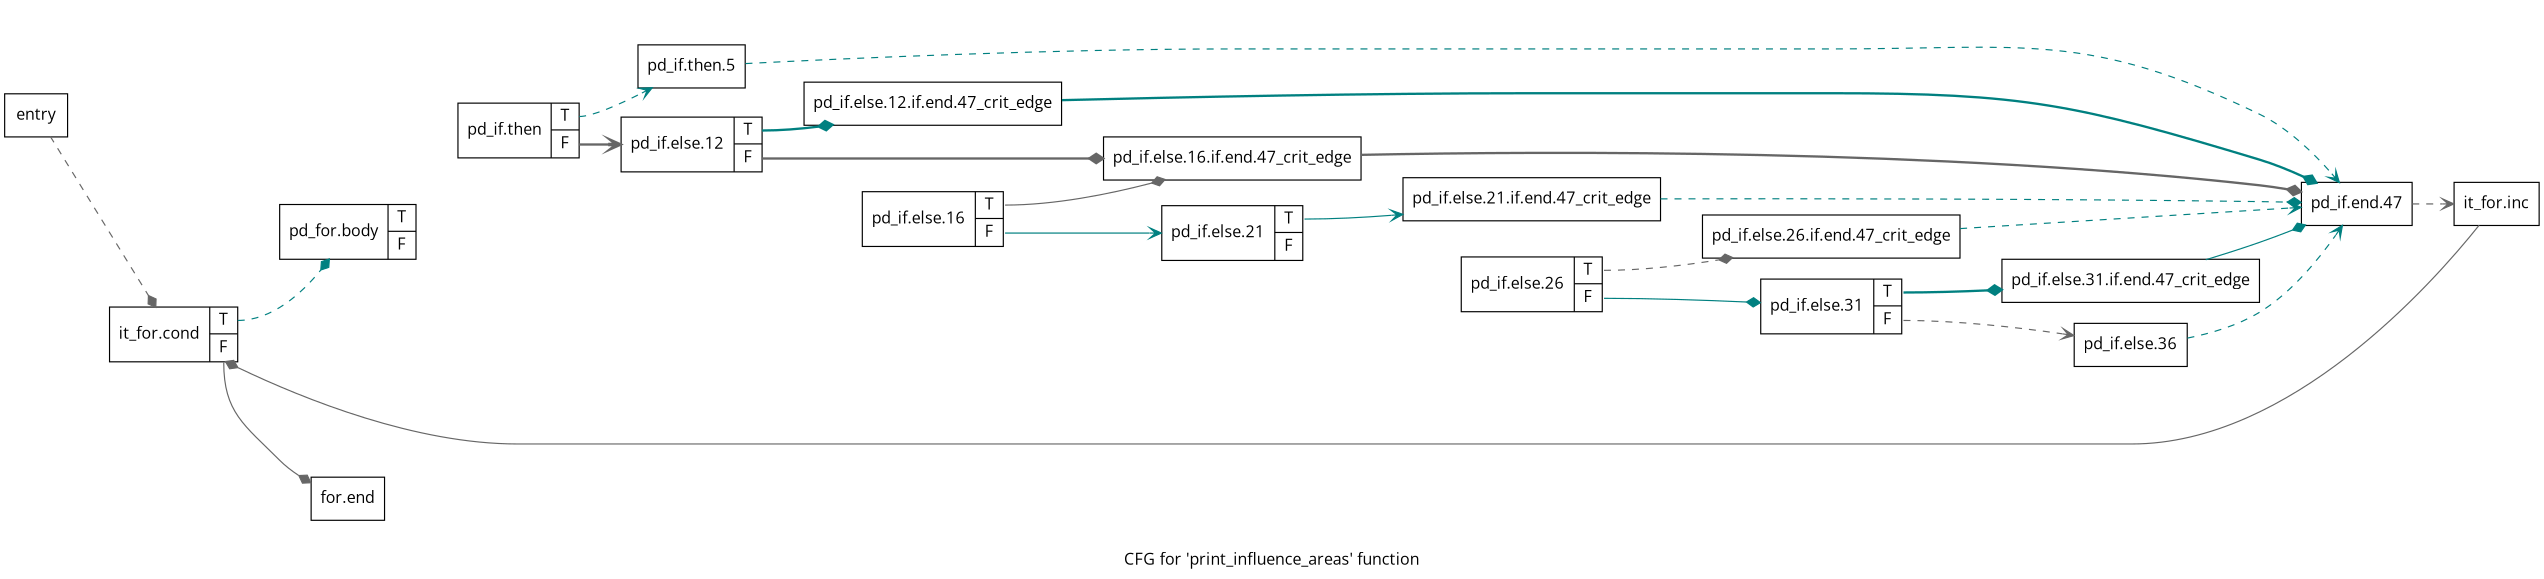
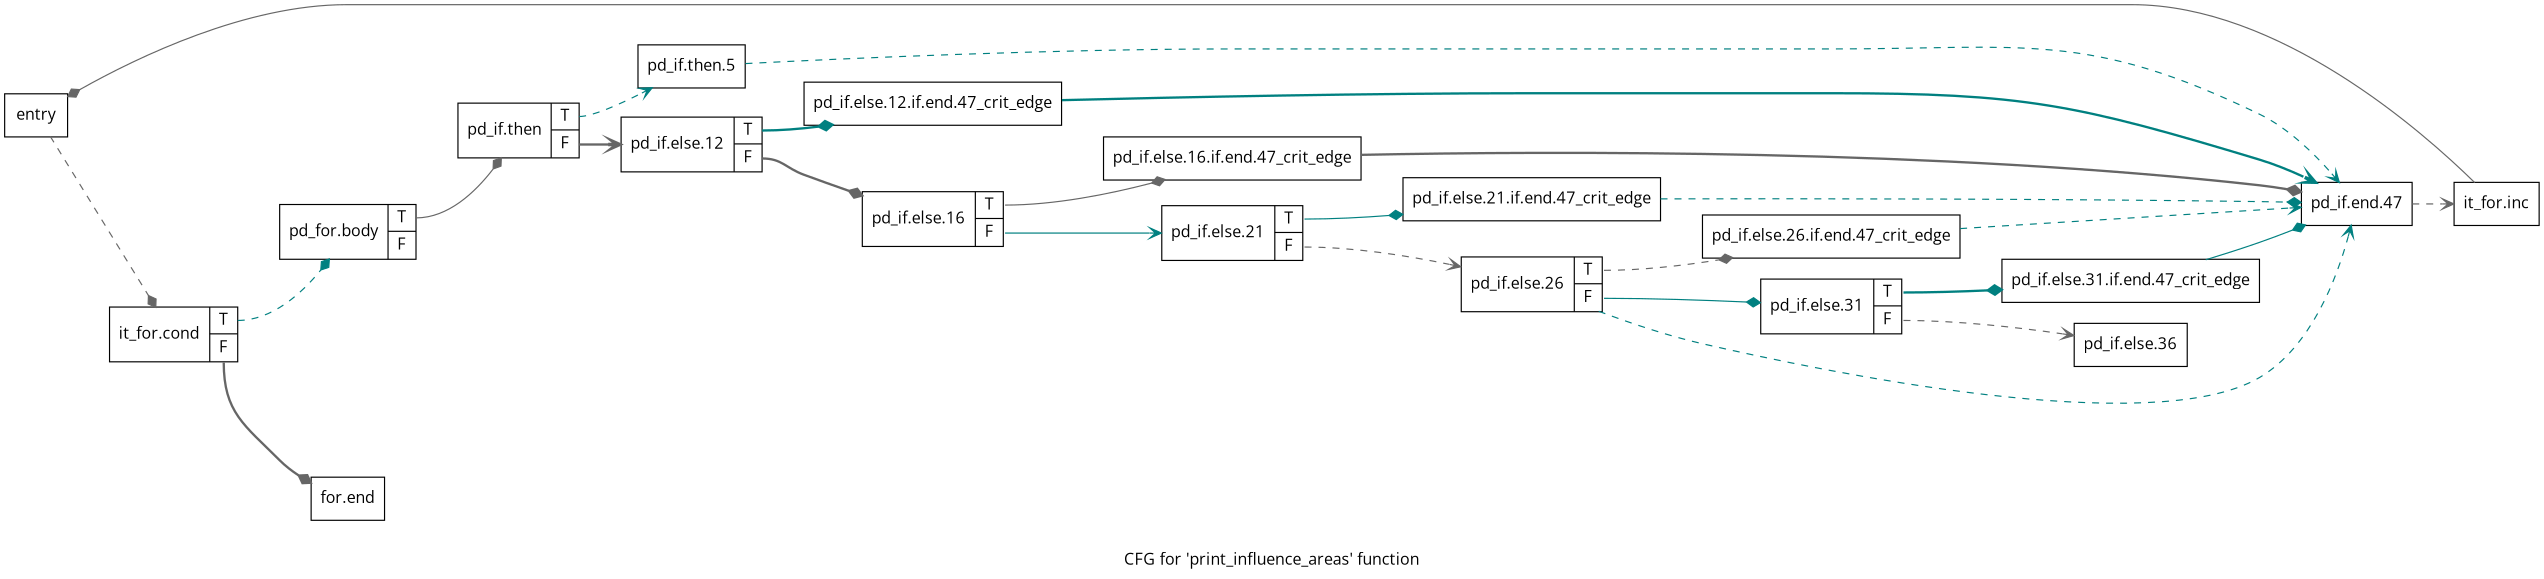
edge "pd_if.else.12.if.end.47_crit_edge" -> "pd_if.end.47": arrowhead diamond -> vee
edge "pd_if.else.12" -> "pd_if.else.16.if.end.47_crit_edge": now "pd_if.else.12" -> "pd_if.else.16"
edge "pd_for.body" -> "pd_if.then": added
edge "pd_if.else.21" -> "pd_if.else.21.if.end.47_crit_edge": arrowhead vee -> diamond
edge "pd_if.else.21" -> "pd_if.else.26": added
edge "pd_if.else.36" -> "pd_if.end.47": now "pd_if.else.26" -> "pd_if.end.47"
edge "it_for.cond" -> "for.end": style solid -> bold
edge "it_for.inc" -> "it_for.cond": now "it_for.inc" -> "entry"
